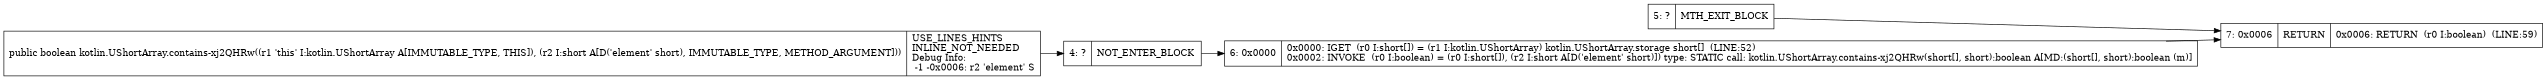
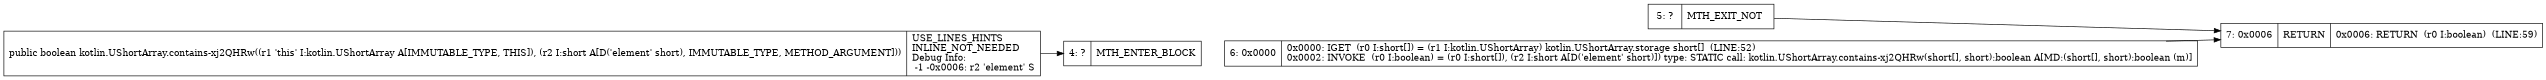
node "5: ?": text "MTH_EXIT_BLOCK" -> "MTH_EXIT_NOT"
node "4: ?": text "NOT_ENTER_BLOCK" -> "MTH_ENTER_BLOCK"
edge "4: ?" -> "6: 0x0000": removed
